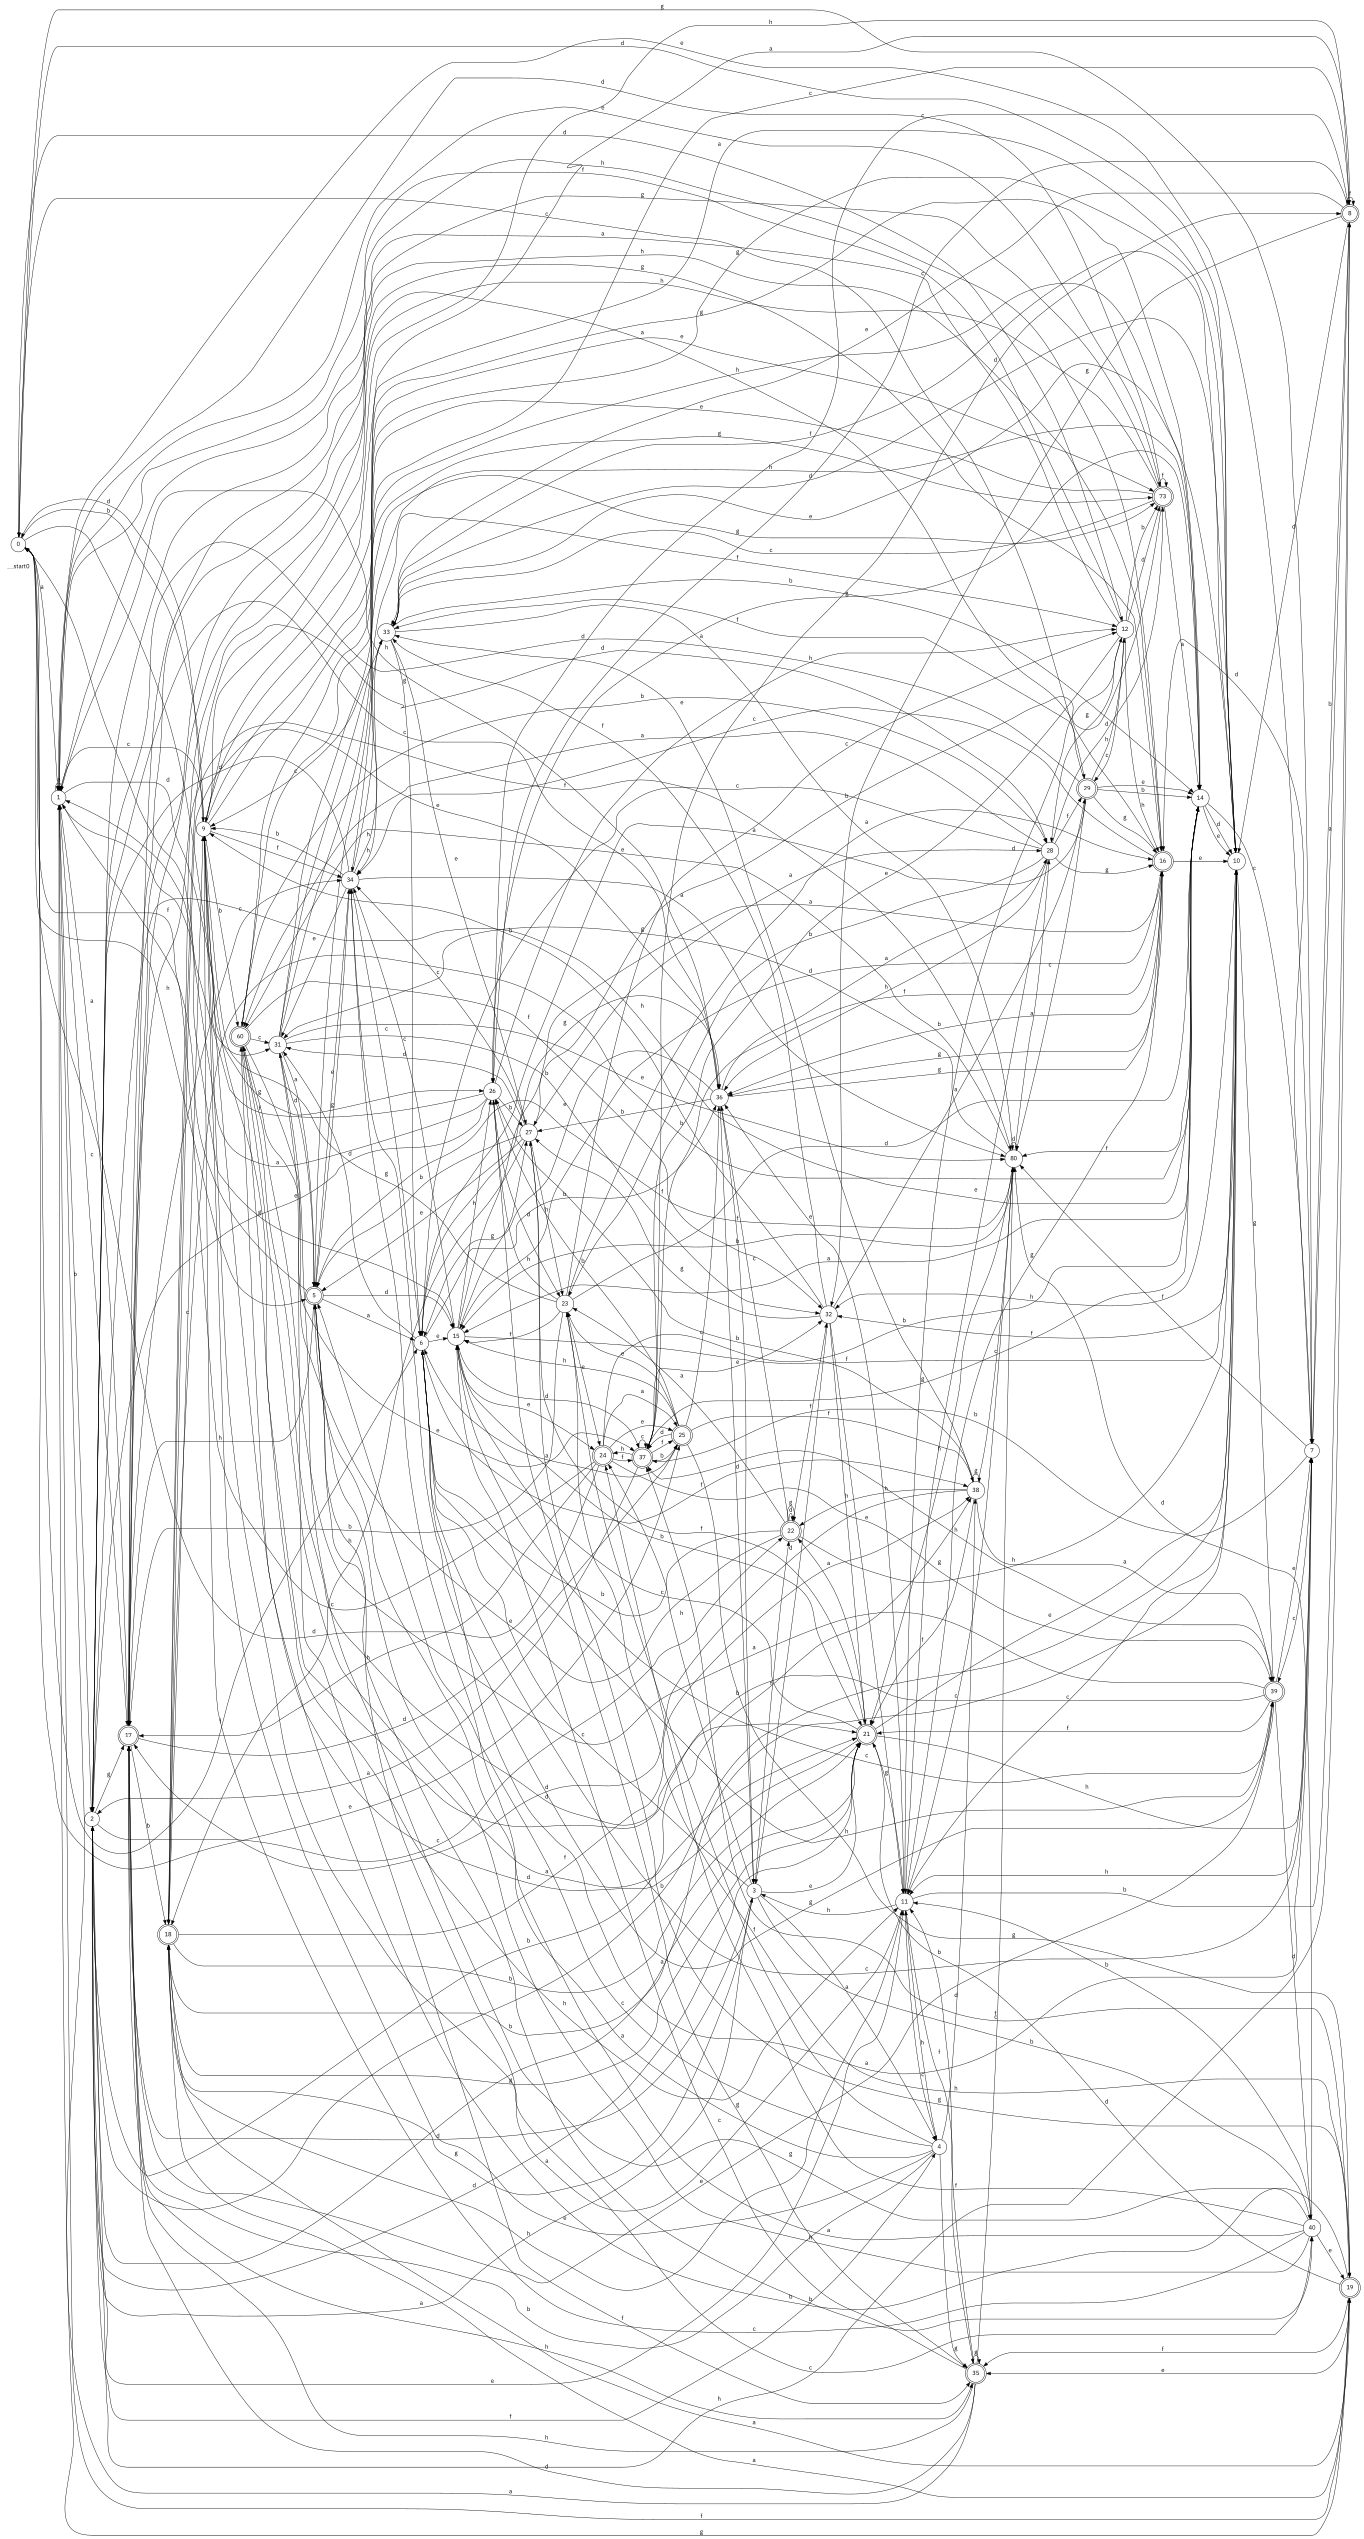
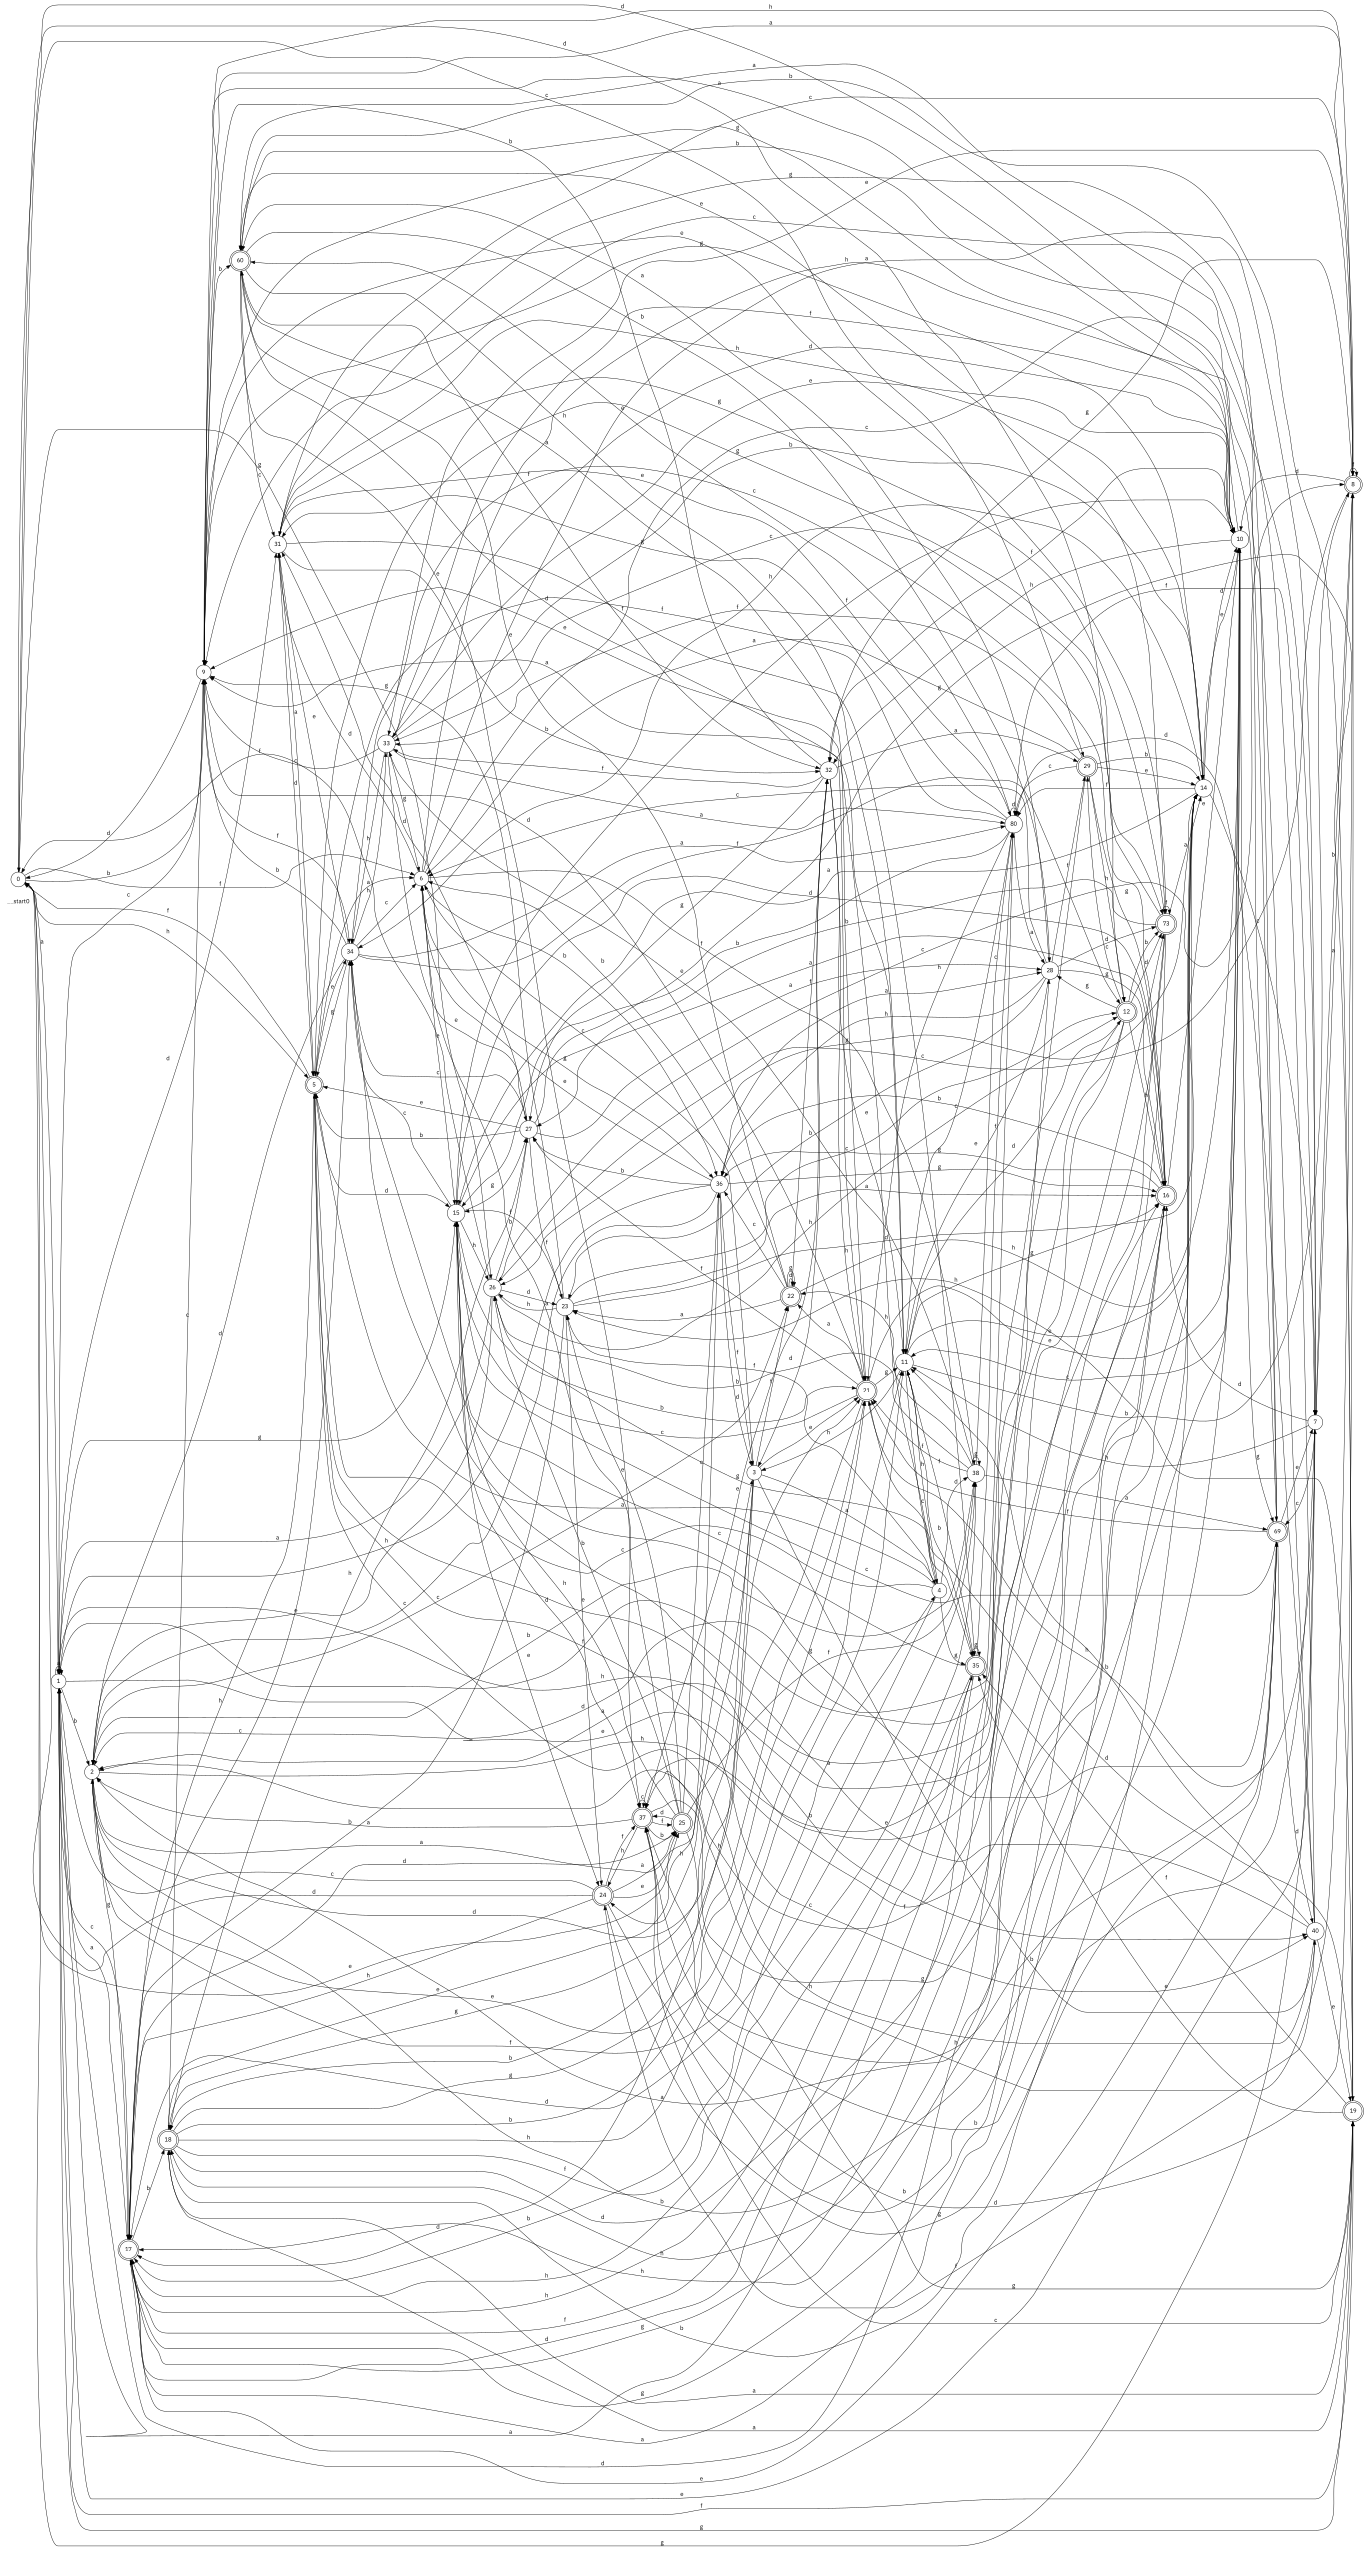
node "12": shape circle -> doublecircle
edge "27" -> "23": label "h" -> "f"
edge "11" -> "36": now "11" -> "14"
node "39": label "39" -> "69"
